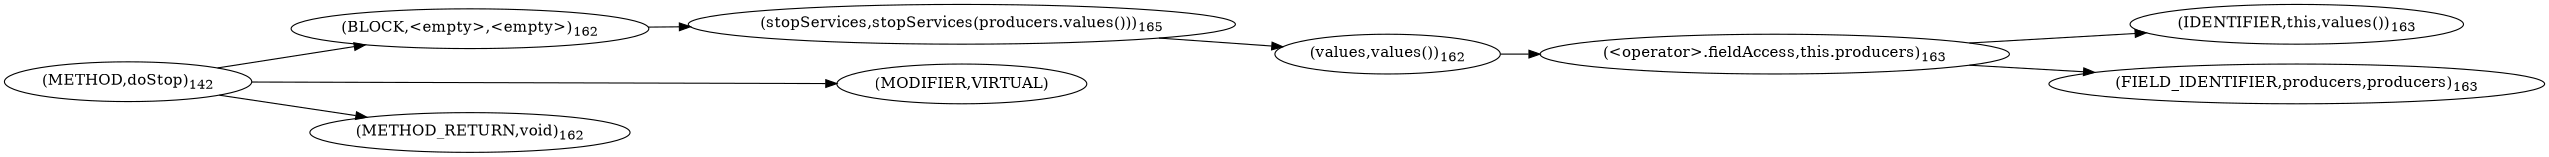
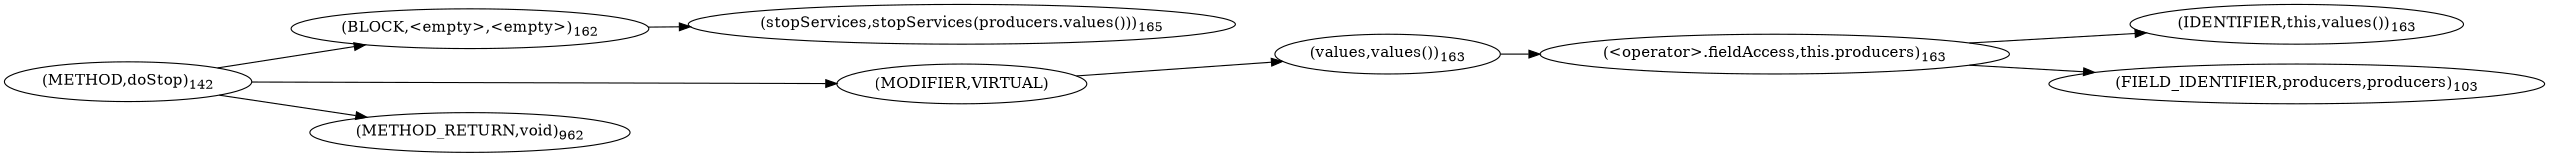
edge "(stopServices,stopServices(producers.values()))" -> "(values,values())": now "(MODIFIER,VIRTUAL)" -> "(values,values())"
node "(values,values())": text "162" -> "163"
node "(FIELD_IDENTIFIER,producers,producers)": text "163" -> "103"
node "(METHOD_RETURN,void)": text "162" -> "962"
